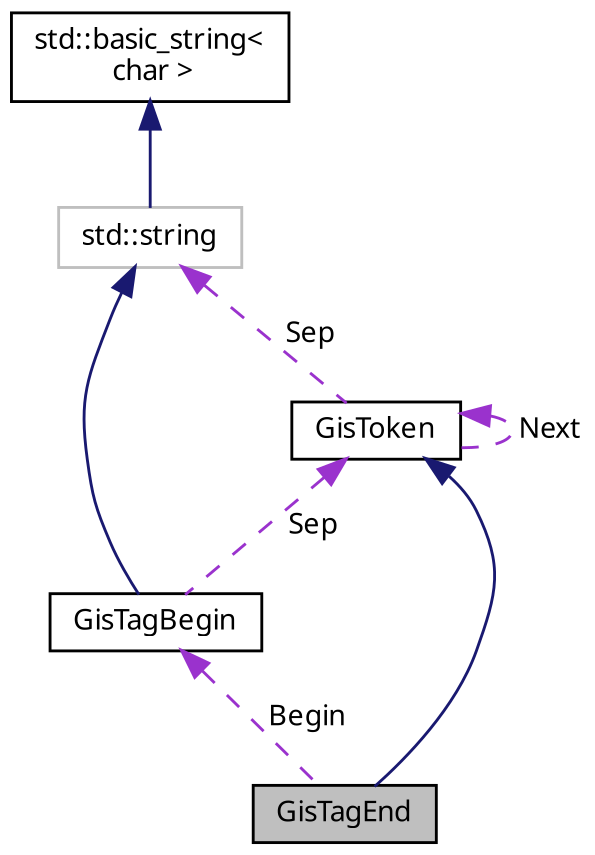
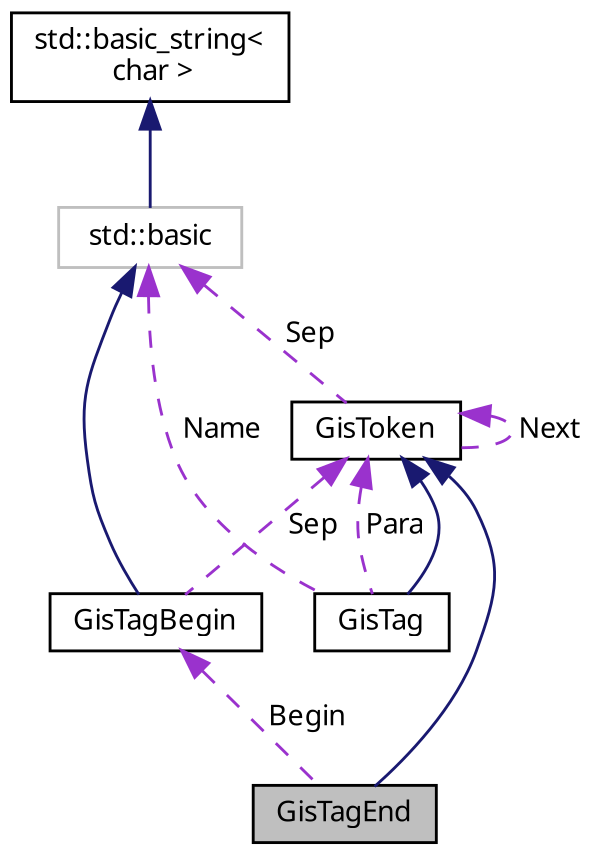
node "std::string": label "std::string" -> "std::basic"
node "GisTag": added
